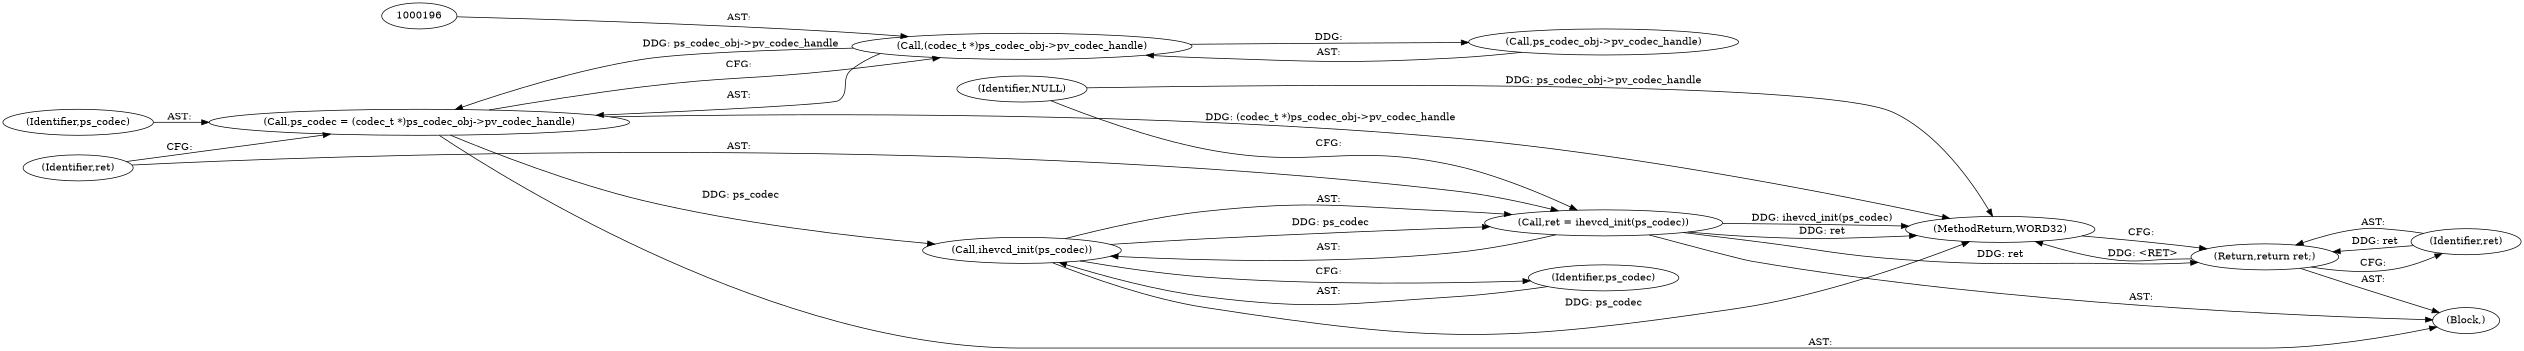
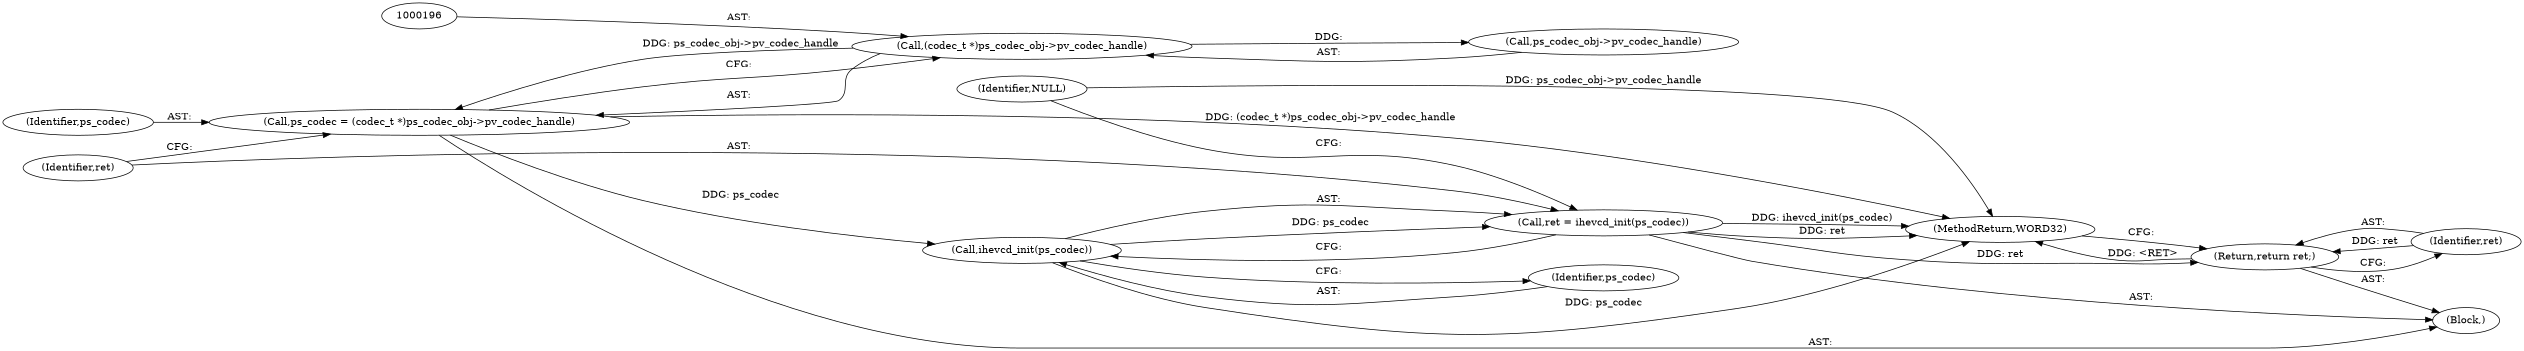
edge "(Call,ret = ihevcd_init(ps_codec))" -> "(Call,ihevcd_init(ps_codec))": label "AST: " -> "CFG: "
